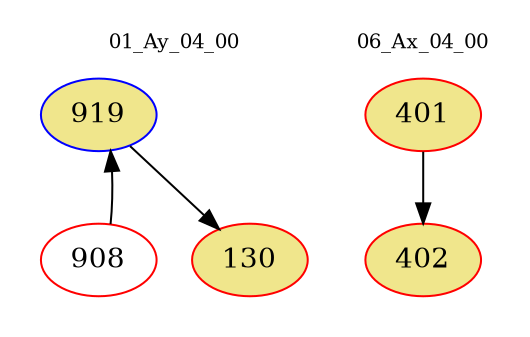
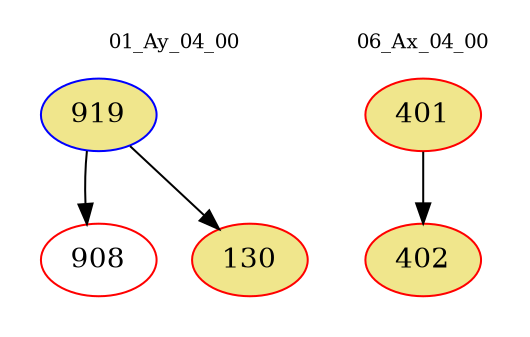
edge "908" -> "919": reversed
